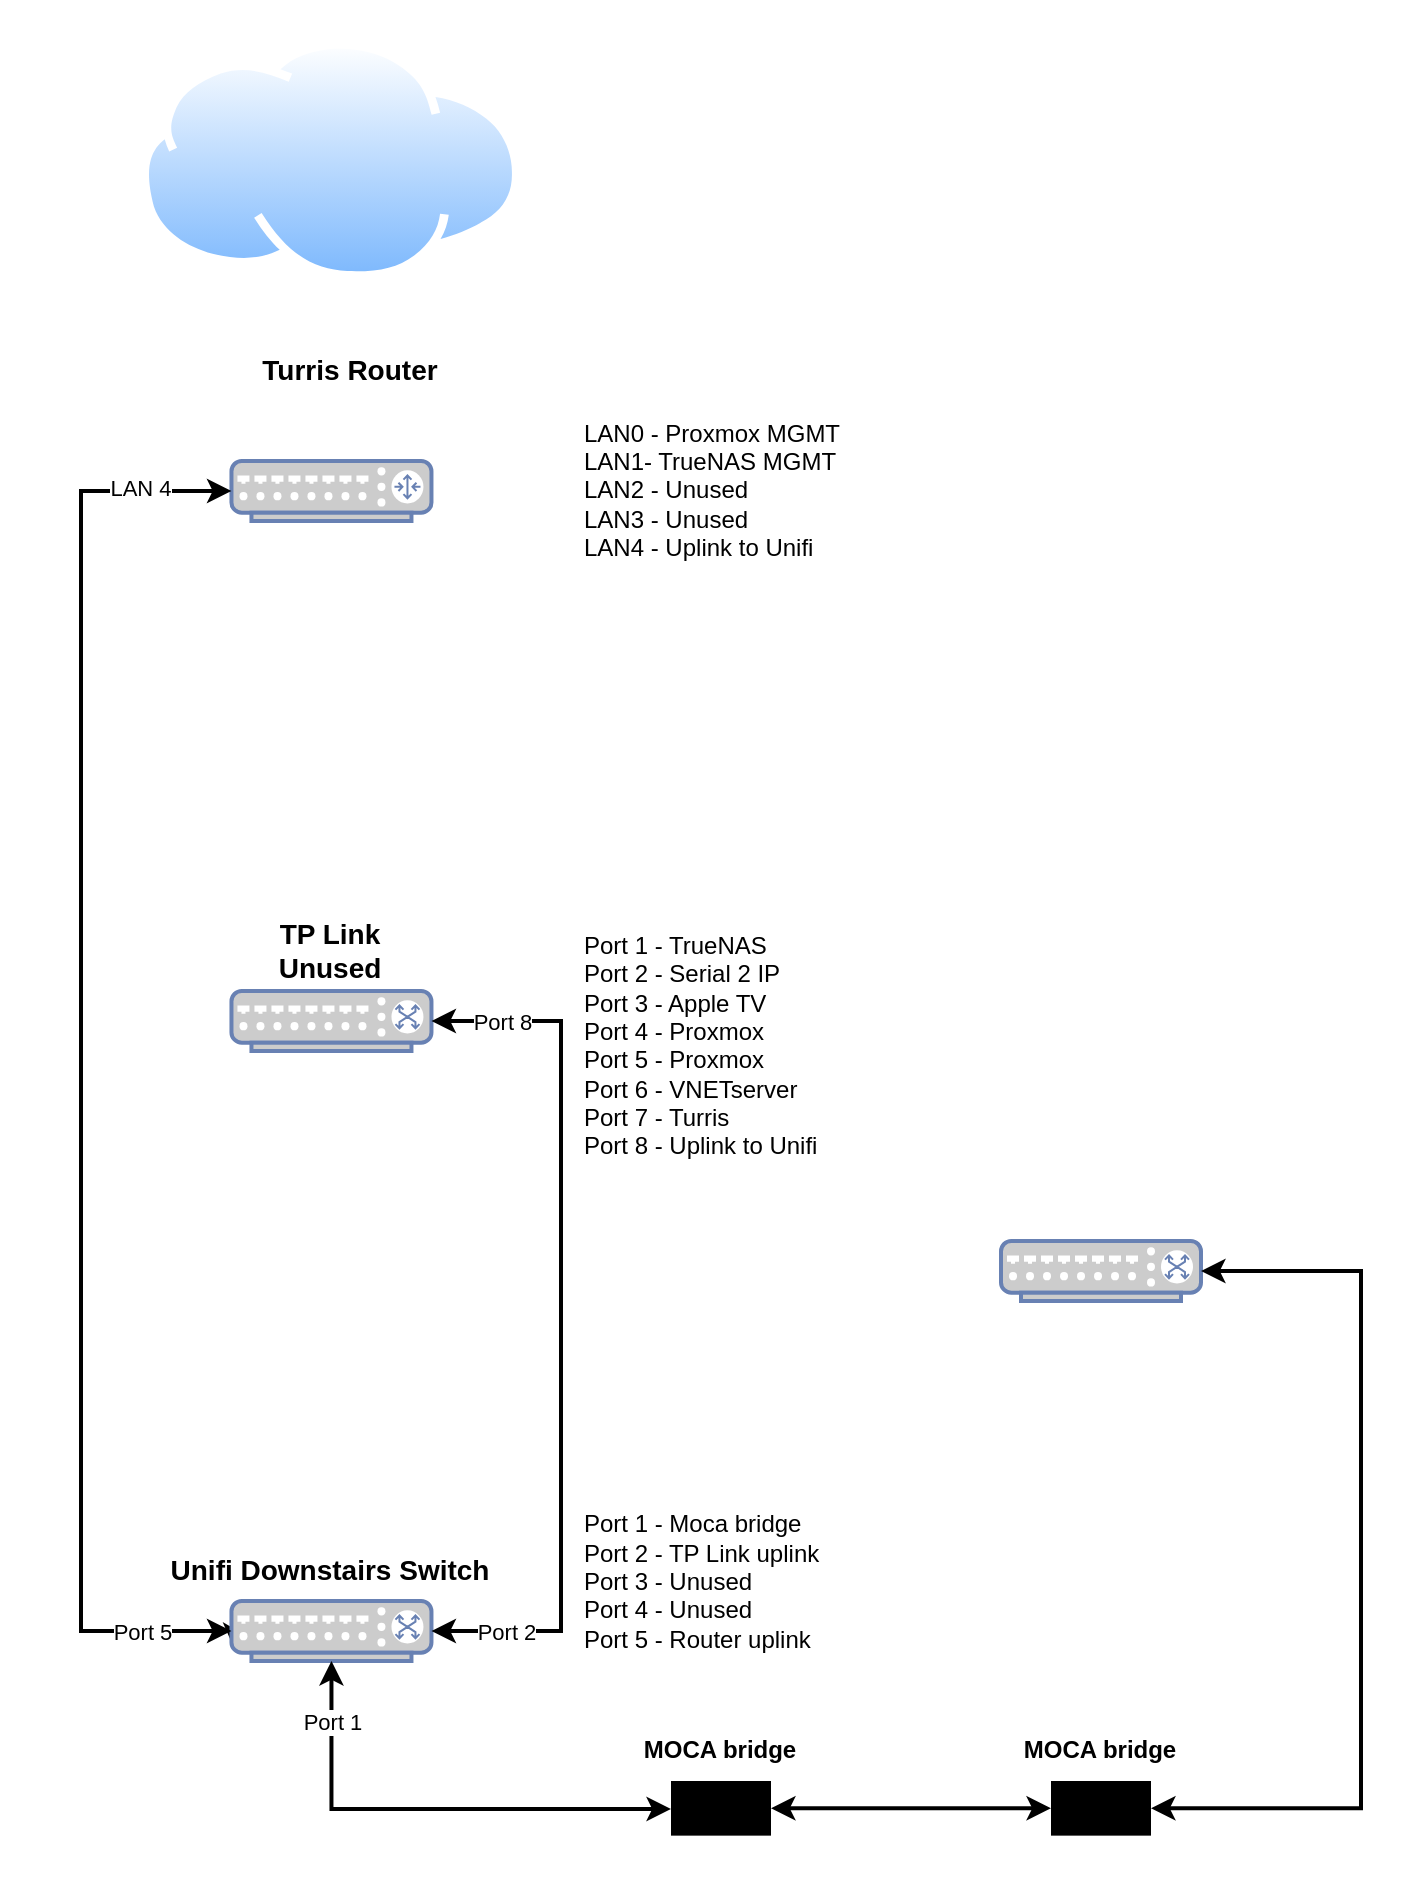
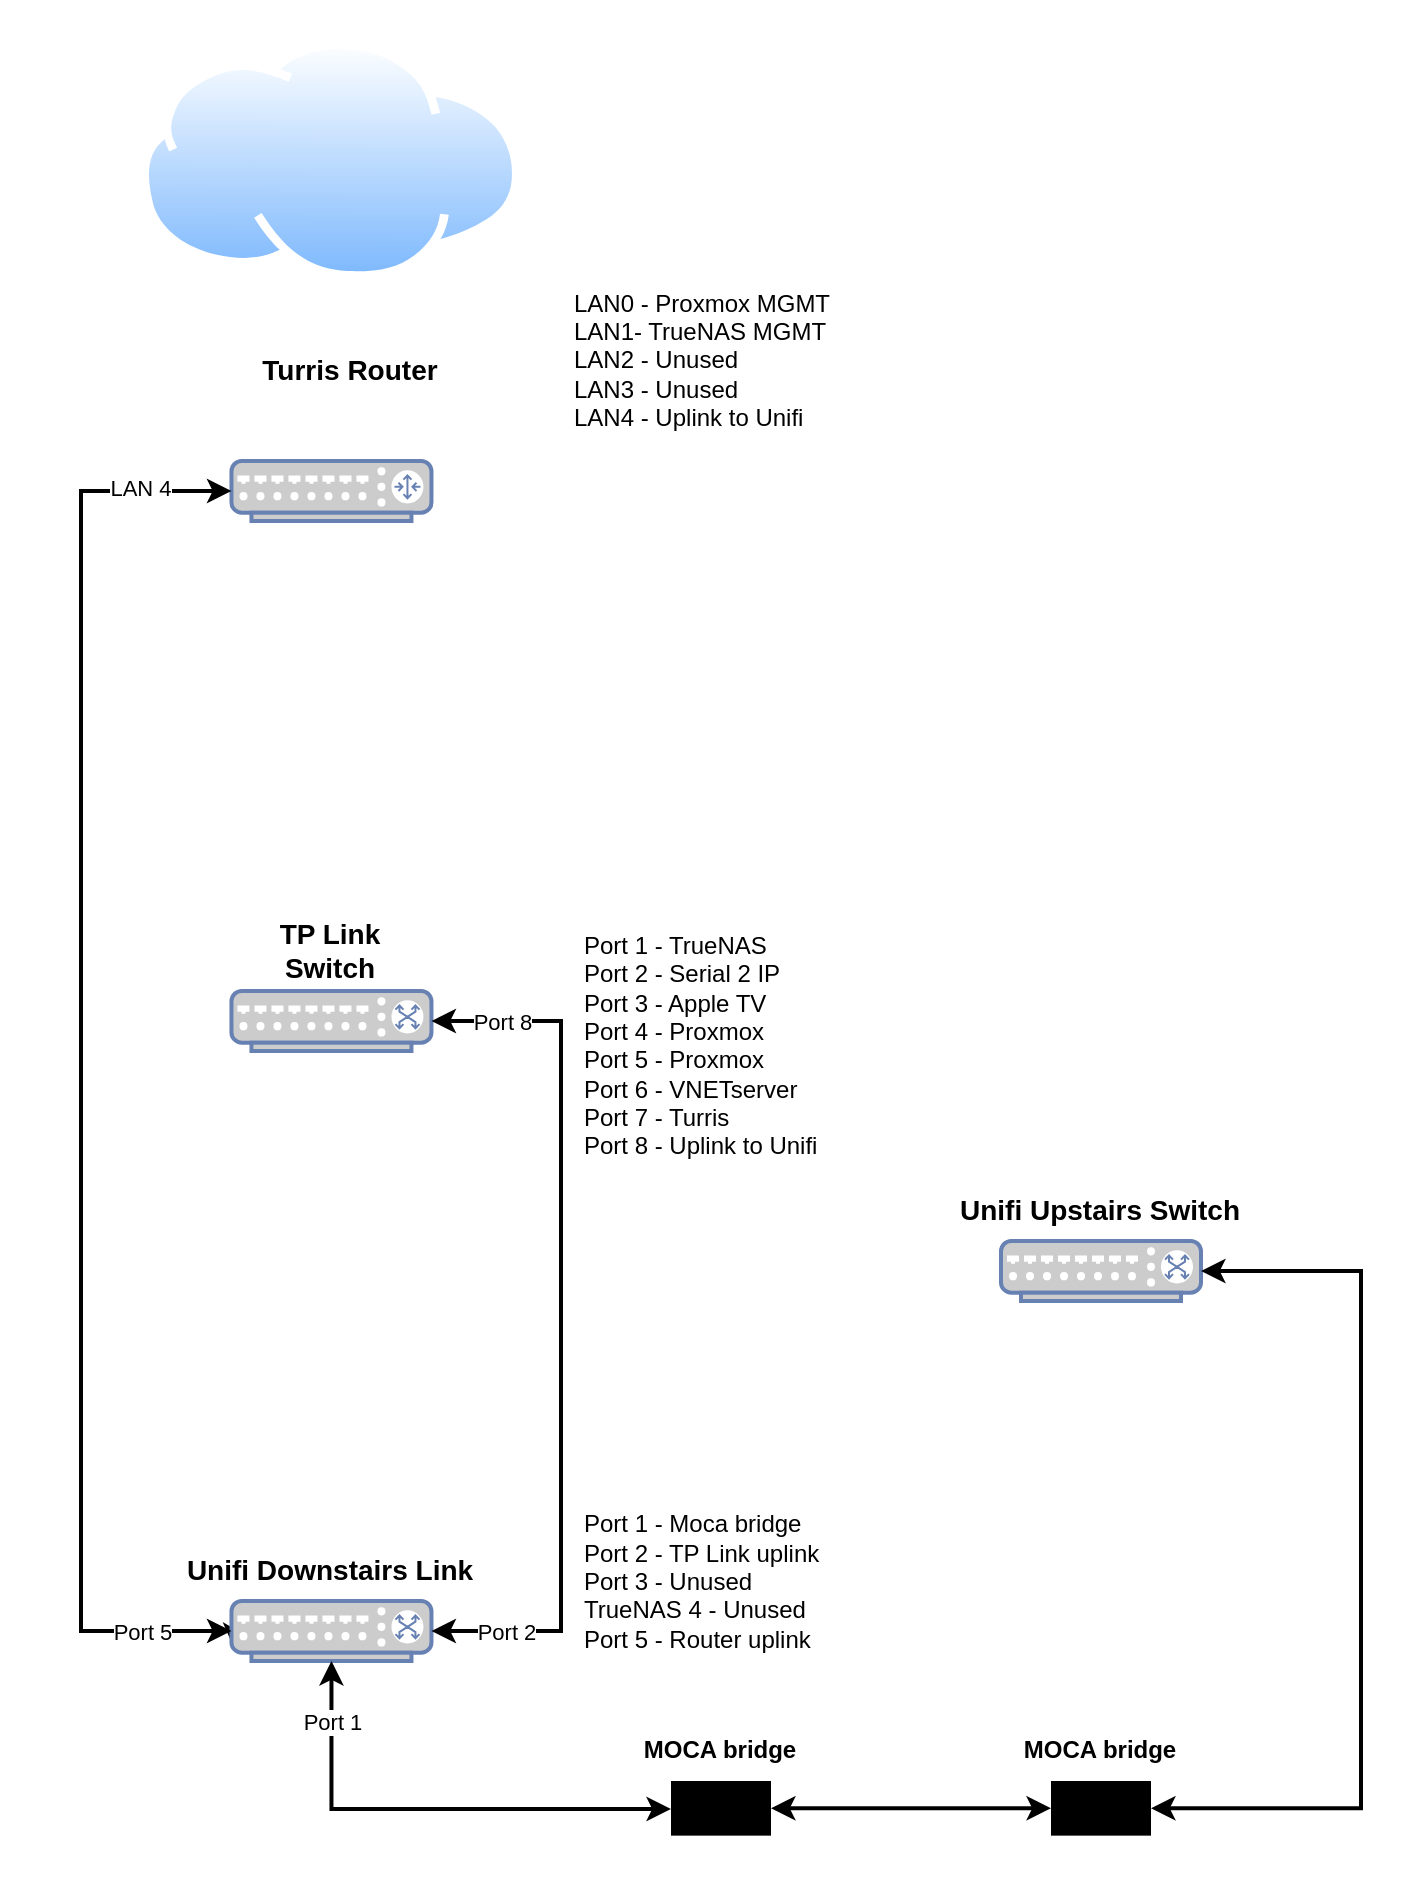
node "LAN0 - Proxmox MGMT LAN1- TrueNAS MGMT LAN2 - Unused LAN3 - Unused LAN4 - Uplink to Unifi": moved (731, 491) -> (721, 361)
node "TP Link Unused": label "TP Link Unused" -> "TP Link Switch"
node "Unifi Upstairs Switch": added
node "Unifi Downstairs Switch": label "Unifi Downstairs Switch" -> "Unifi Downstairs Link"
node "Port 1 - Moca bridge Port 2 - TP Link uplink Port 3 - Unused Port 4 - Unused Port 5 - Router uplink": label "Port 1 - Moca bridge Port 2 - TP Link uplink Port 3 - Unused Port 4 - Unused Port 5 - Router uplink" -> "Port 1 - Moca bridge Port 2 - TP Link uplink Port 3 - Unused TrueNAS 4 - Unused Port 5 - Router uplink"
